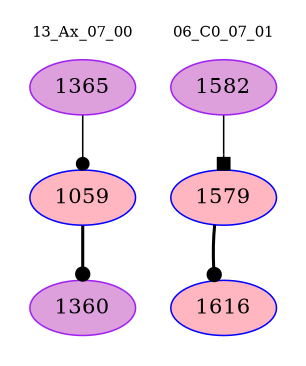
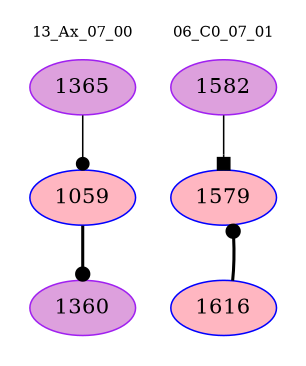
edge "1579" -> "1616": reversed
